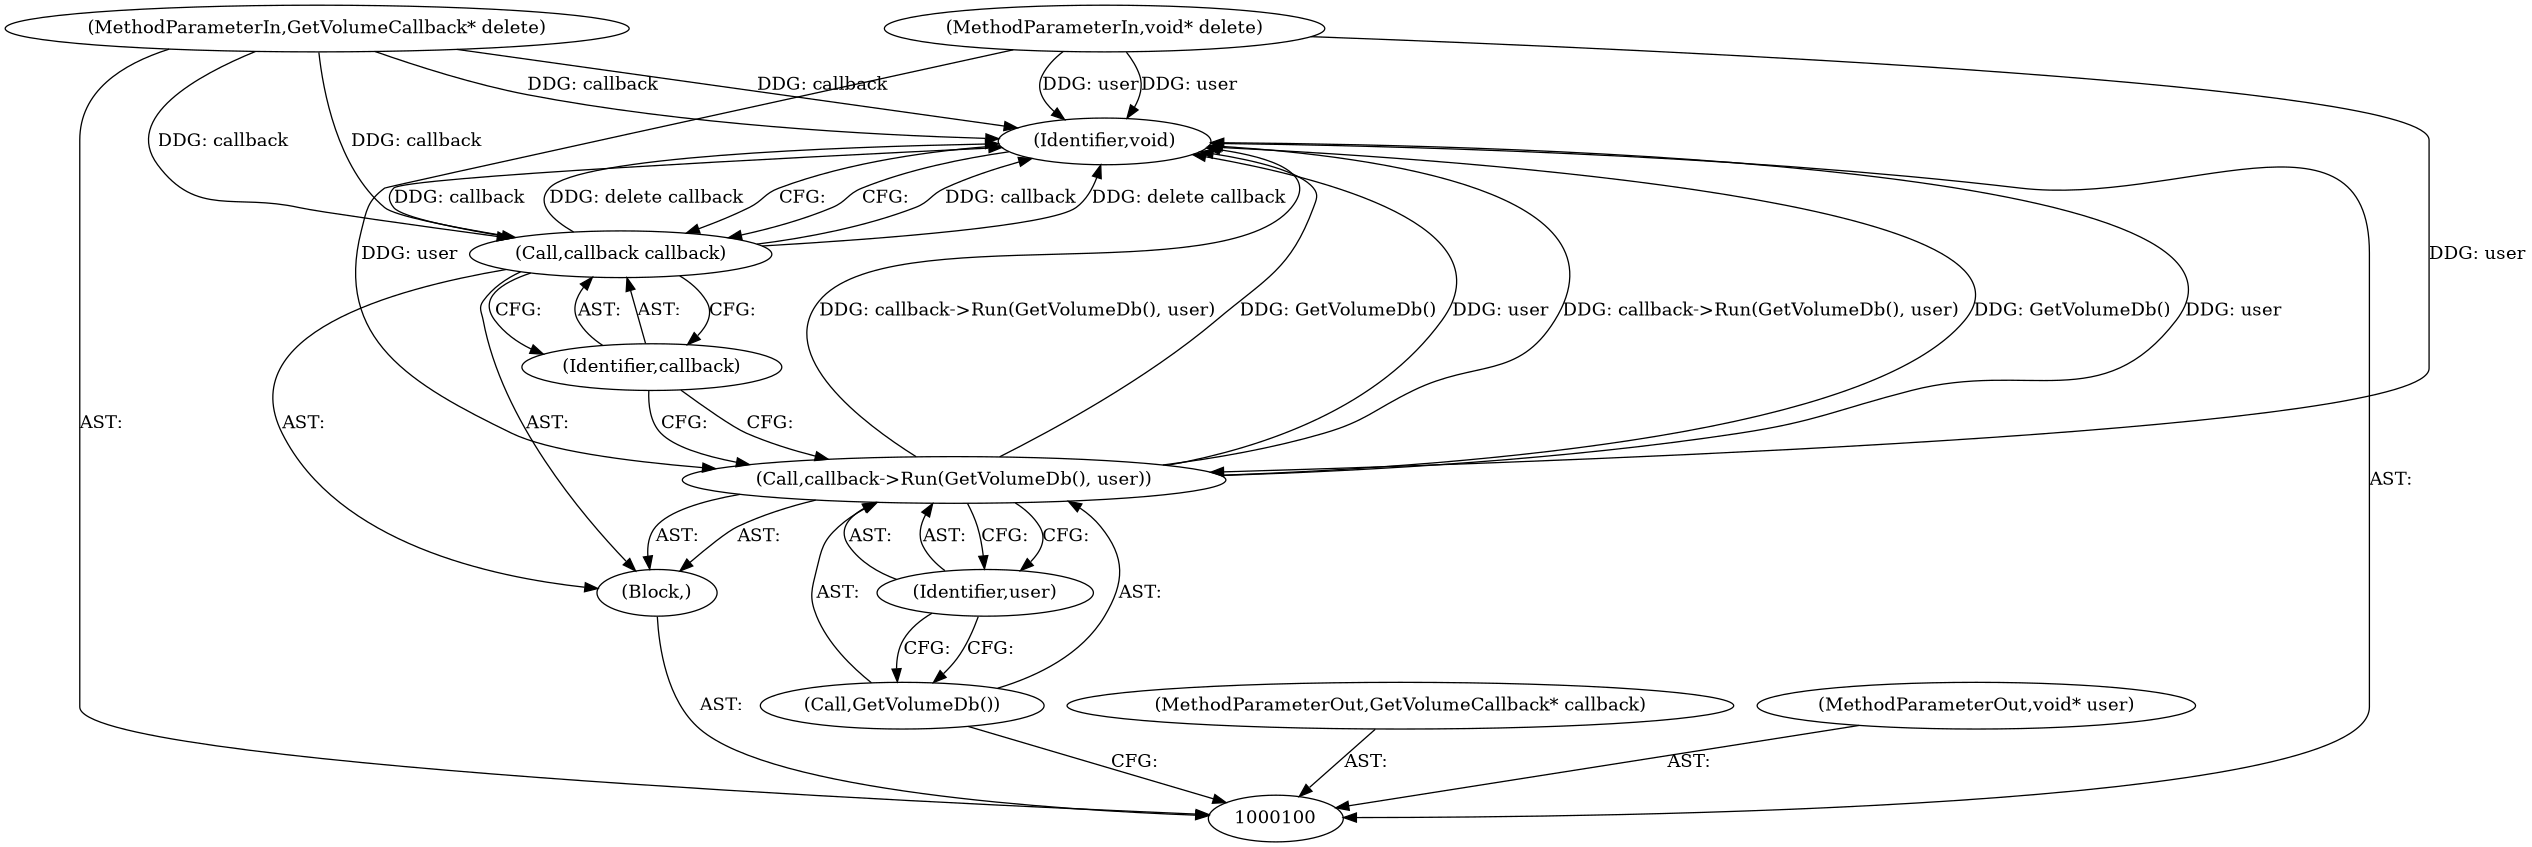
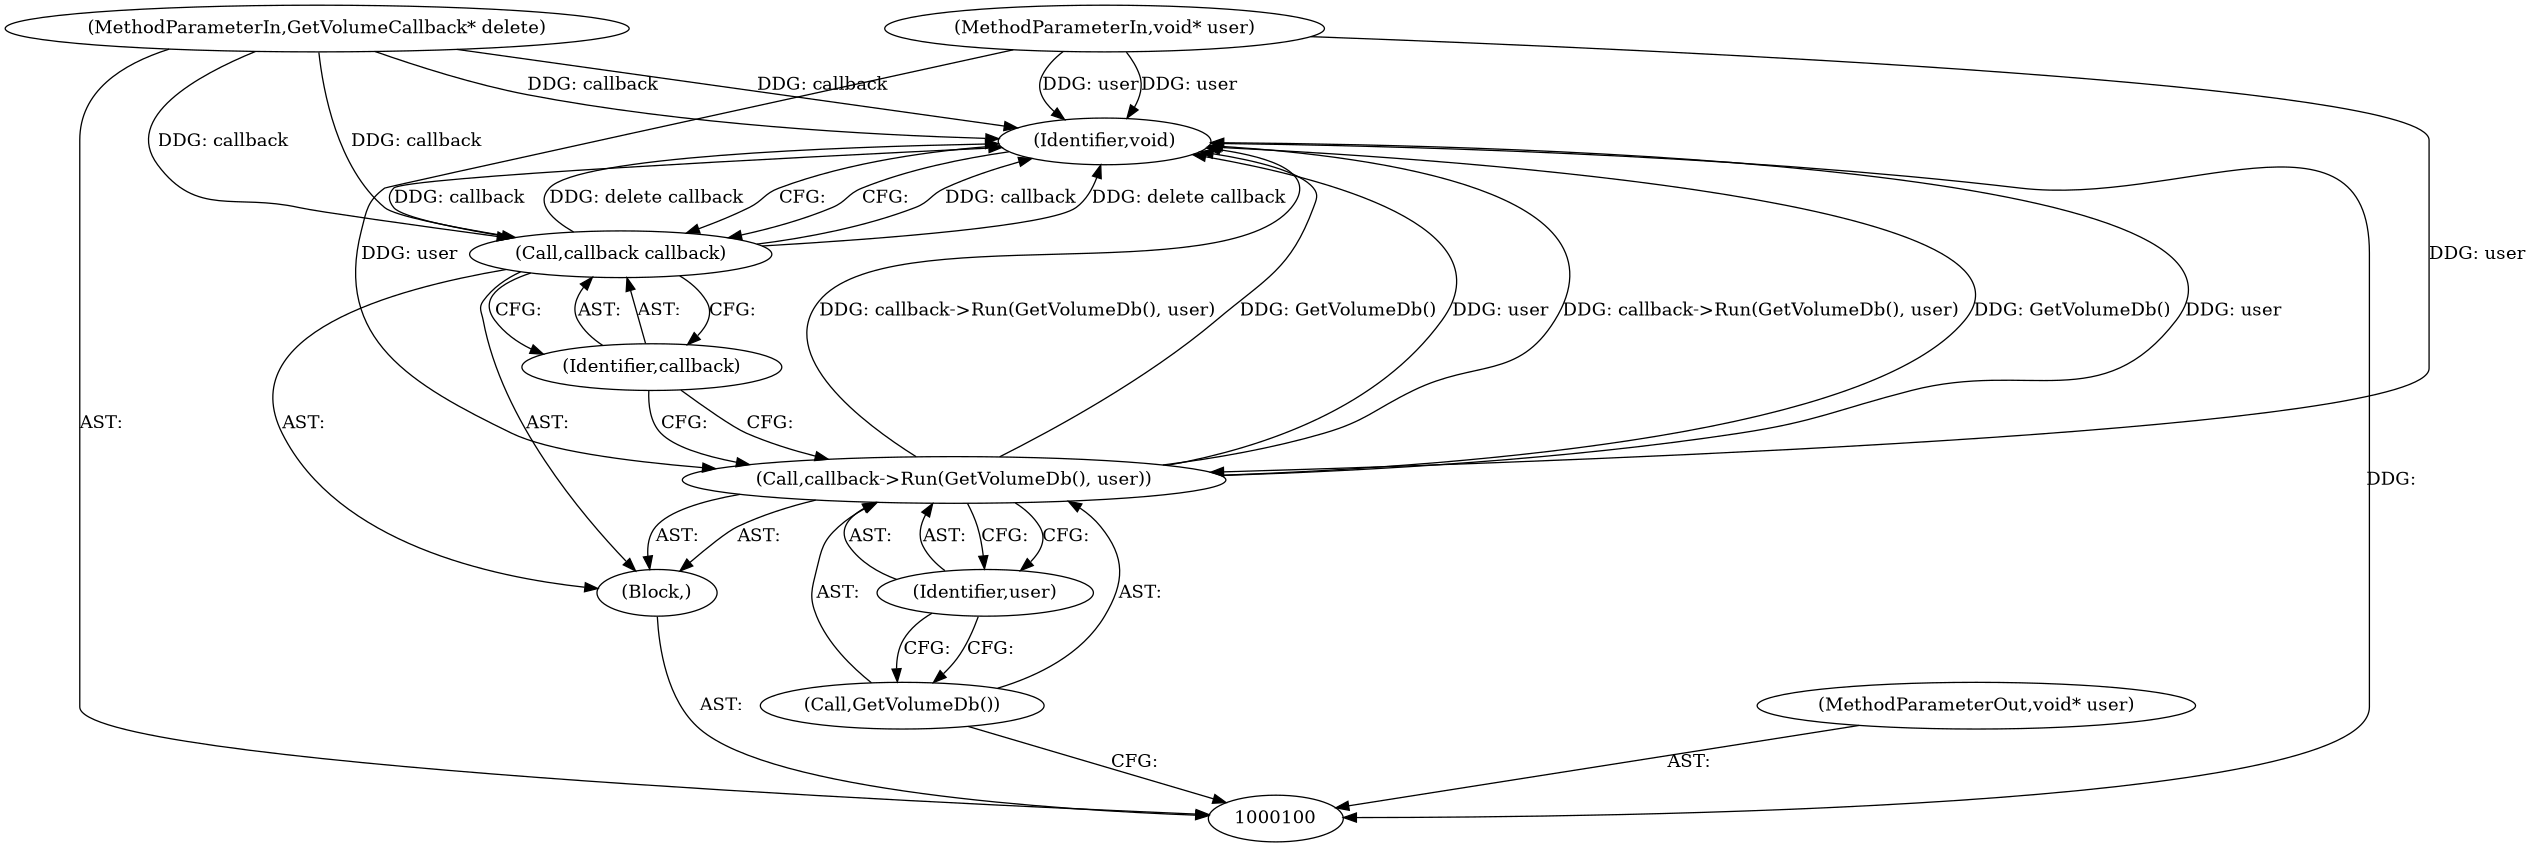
node "(MethodParameterIn,void* delete)": label "(MethodParameterIn,void* delete)" -> "(MethodParameterIn,void* user)"
edge "(Identifier,void)" -> "1000100": label "AST: " -> "DDG: "
node "(MethodParameterOut,GetVolumeCallback* callback)": removed
